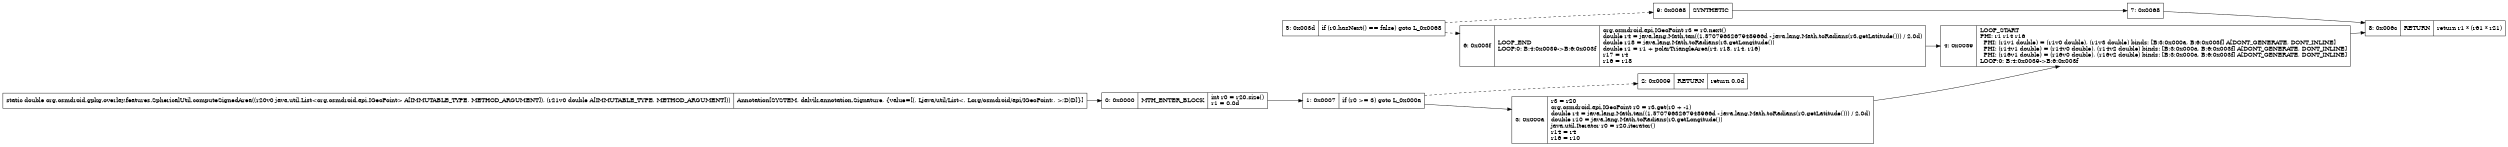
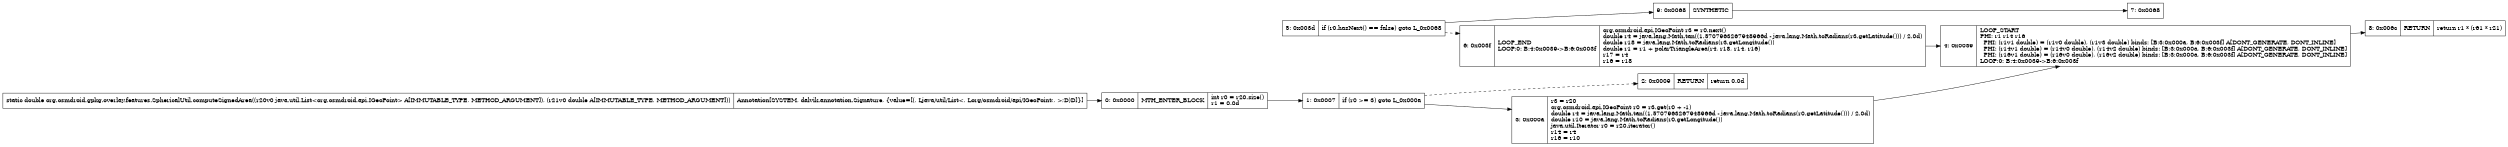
edge "5: 0x003d" -> "9: 0x0068": style dashed -> solid
edge "7: 0x0068" -> "8: 0x006c": removed
